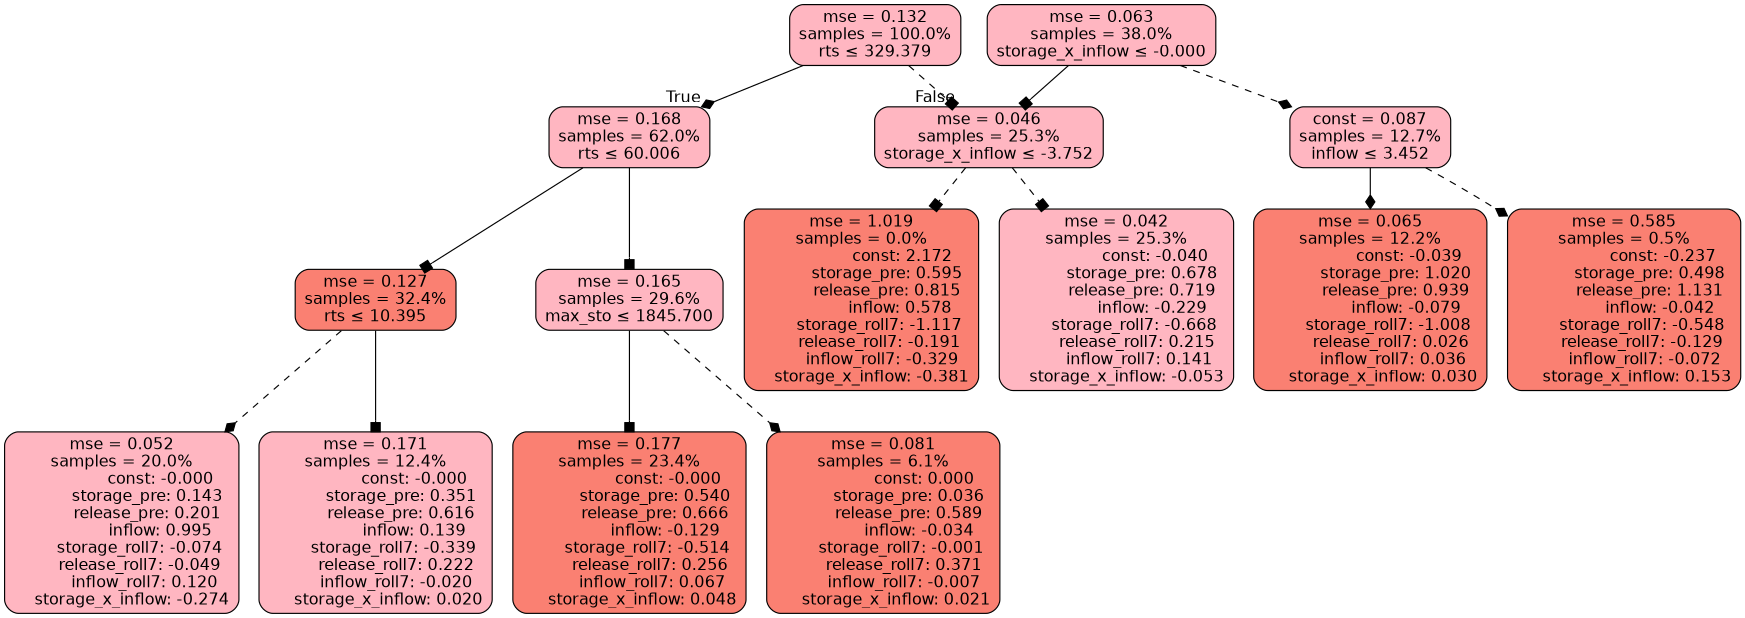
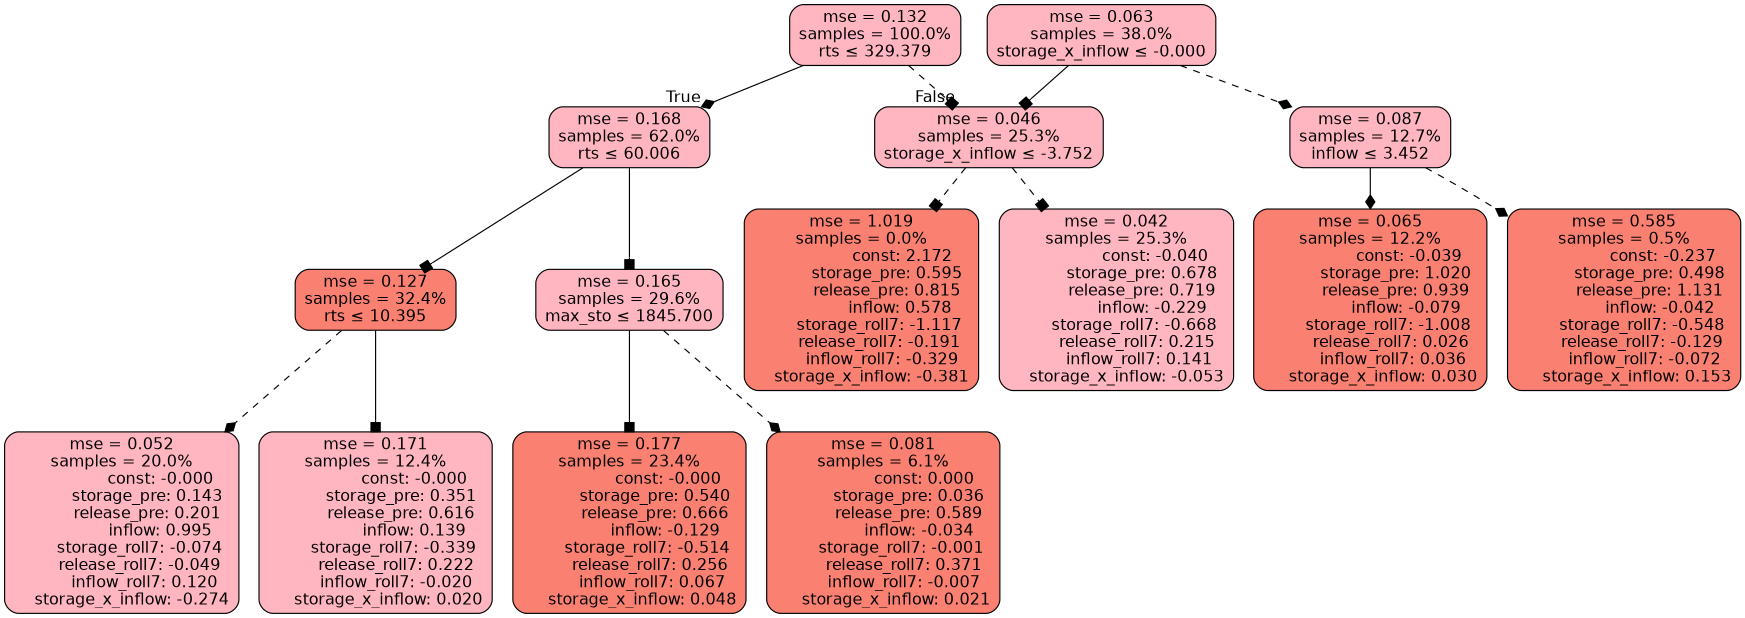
node "const = 0.087 samples = 12.7% inflow ≤ 3.452": label "const = 0.087 samples = 12.7% inflow ≤ 3.452" -> "mse = 0.087 samples = 12.7% inflow ≤ 3.452"
